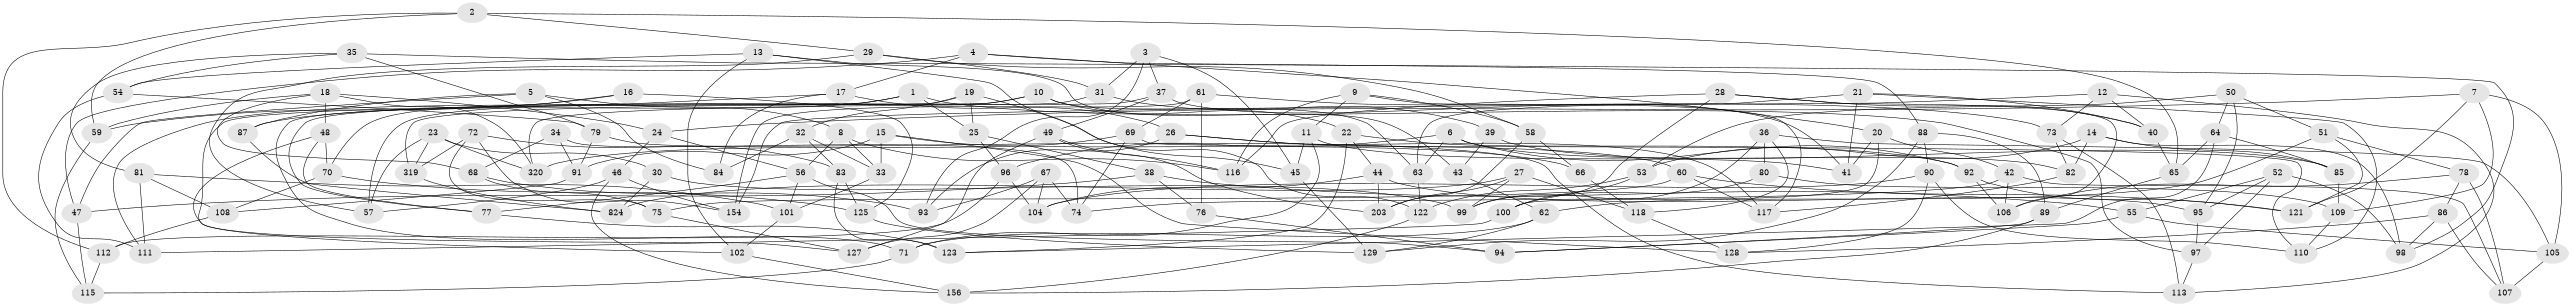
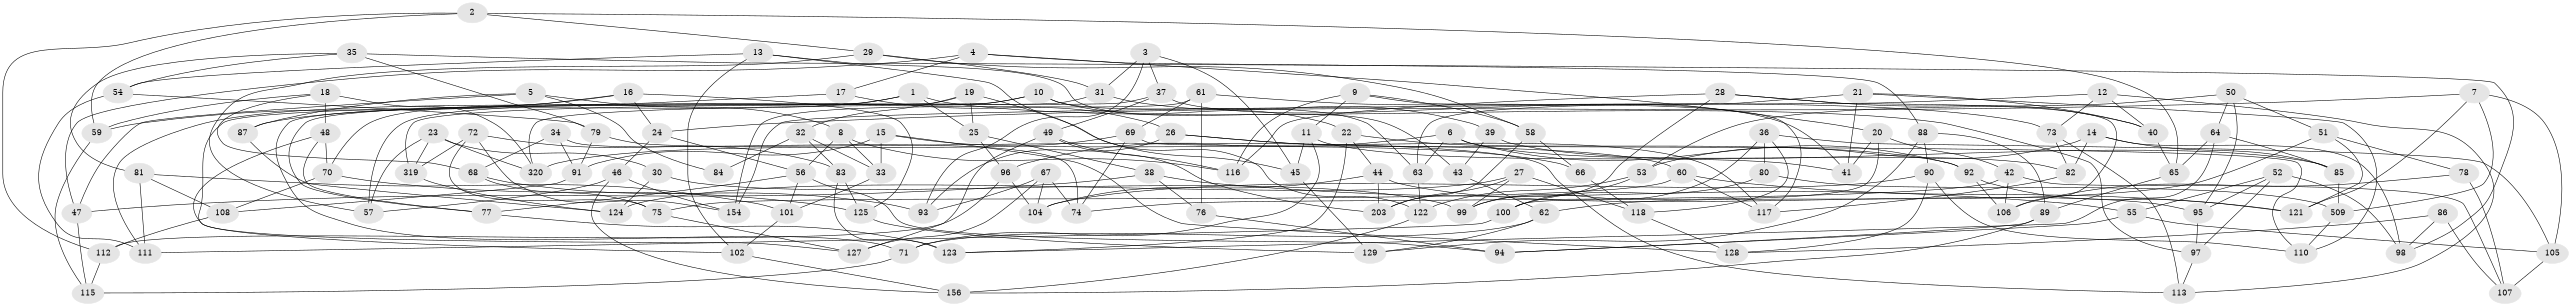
edge "18" -- "24": now "16" -- "24"
edge "17" -- "84": removed
edge "78" -- "86": removed
node "824": label "824" -> "124"
node "109": label "109" -> "509"
